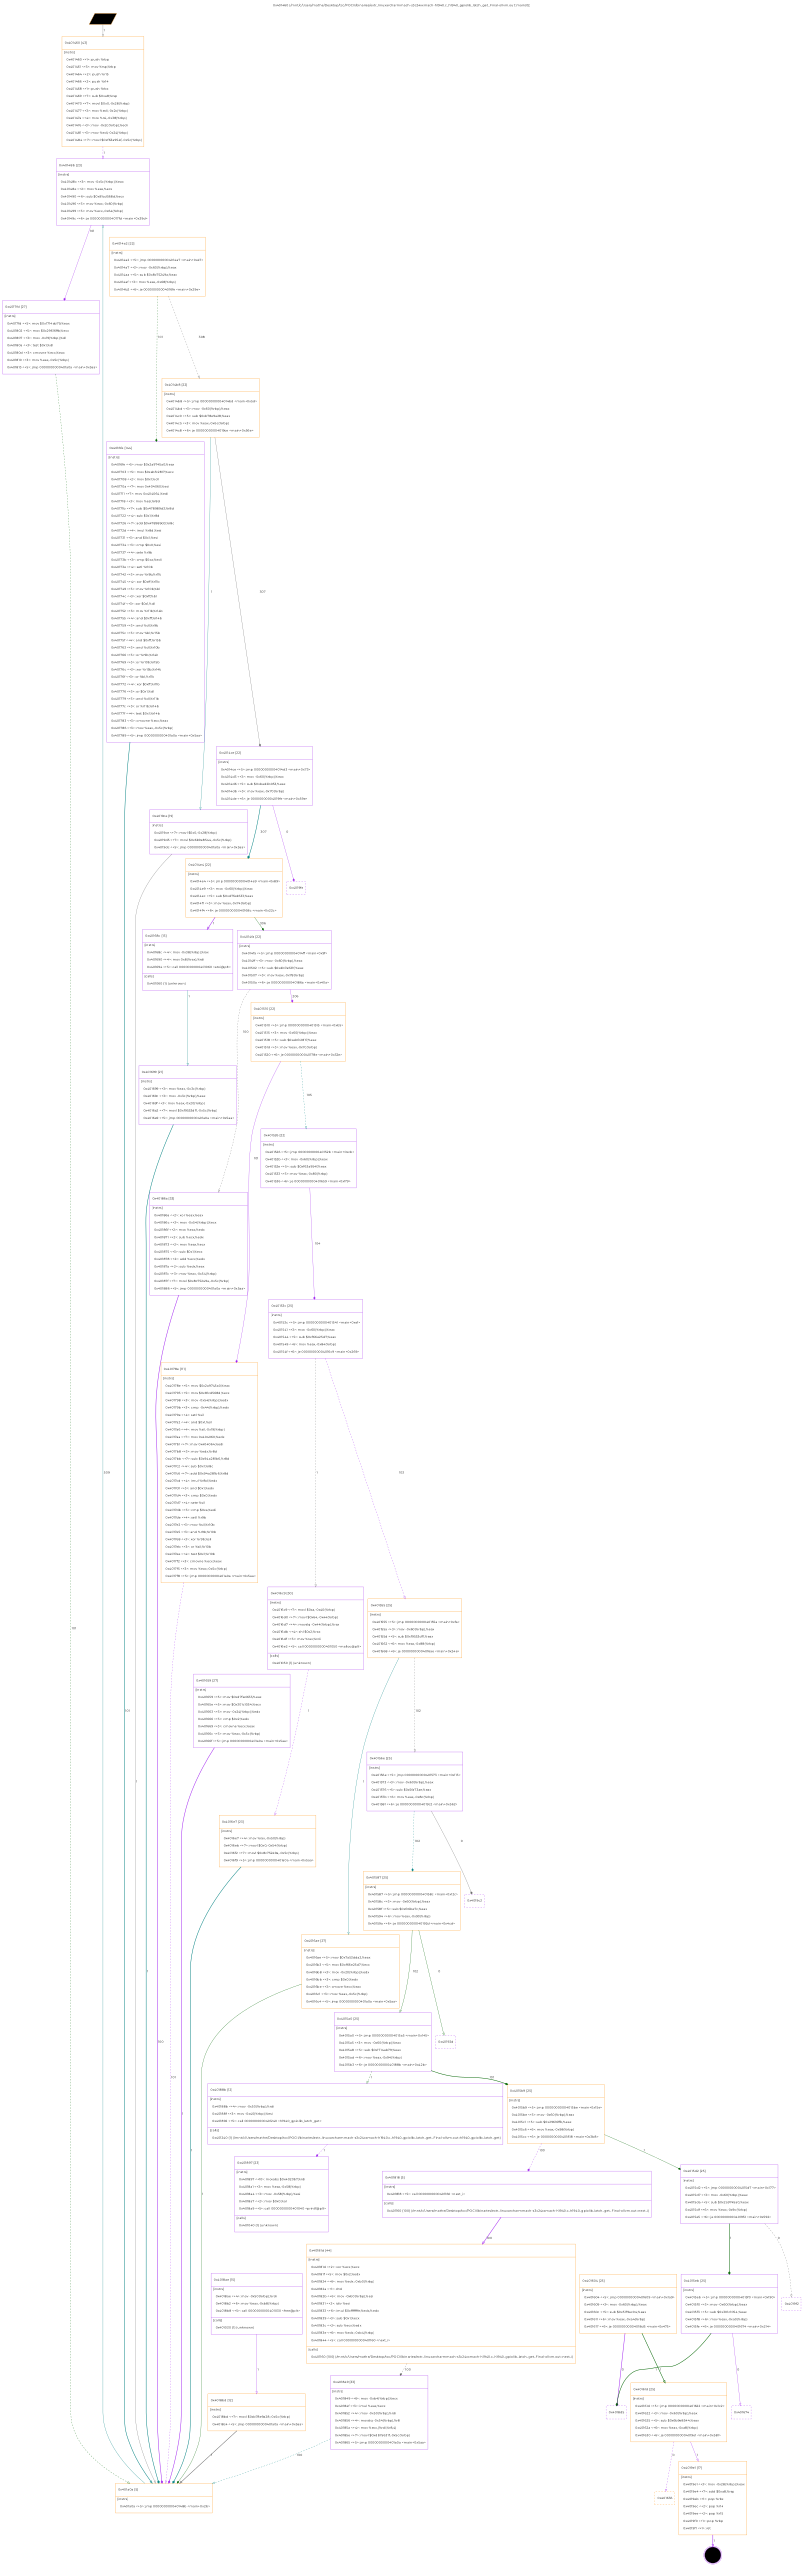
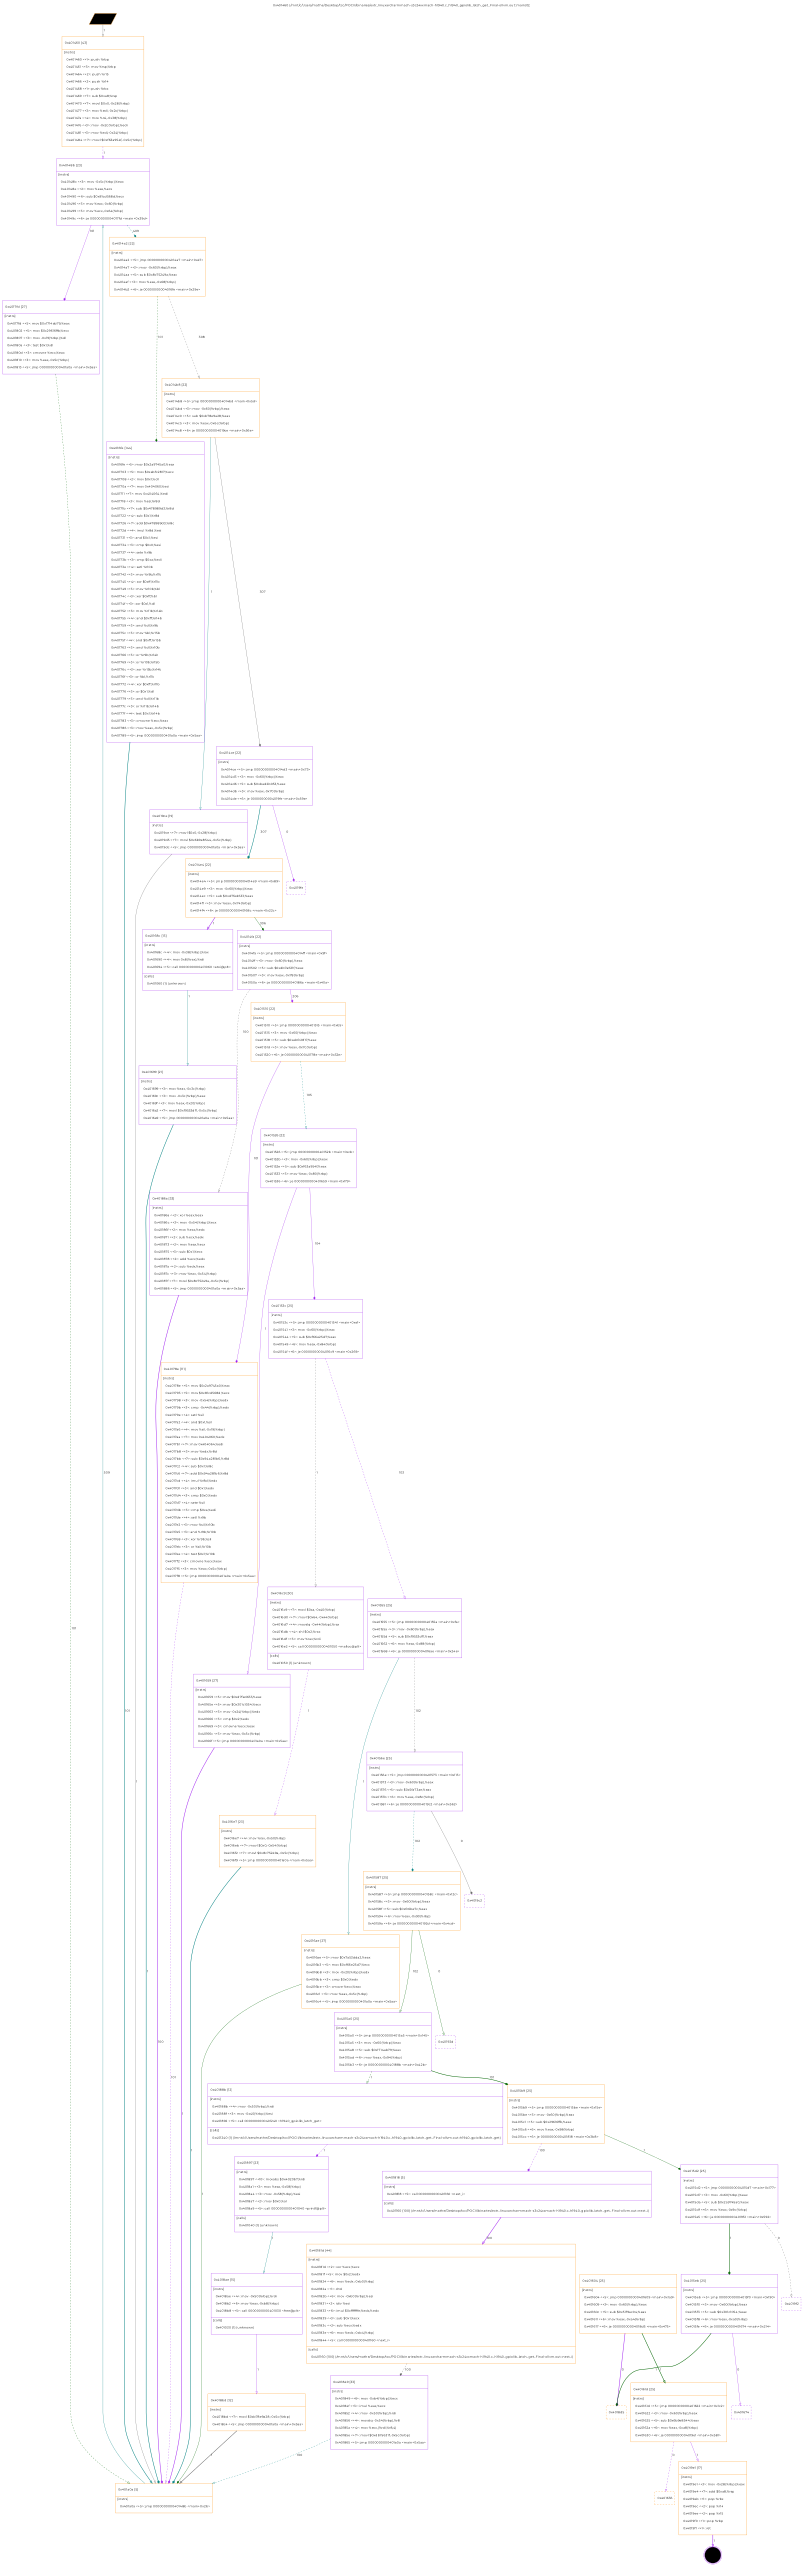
edge "0x40148b [23]" -> "0x4014a2 [22]": added, label "409"
edge "0x401526 [22]" -> "0x401659 [27]": added, label "1"
node "0x401555 [25]": color darkorange -> purple
edge "0x401897 [23]" -> "0x4018ae [15]": added, label "1"
node "0x4018d5": color purple -> darkorange
